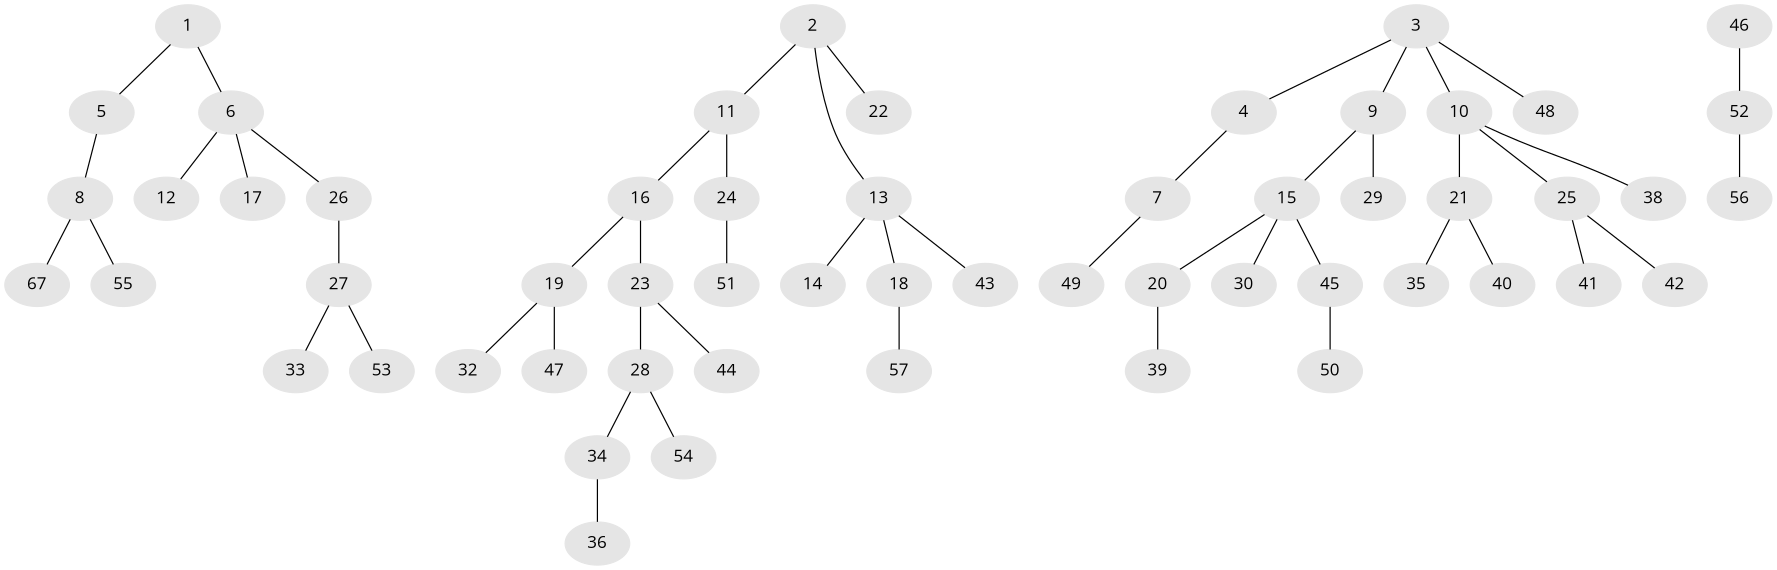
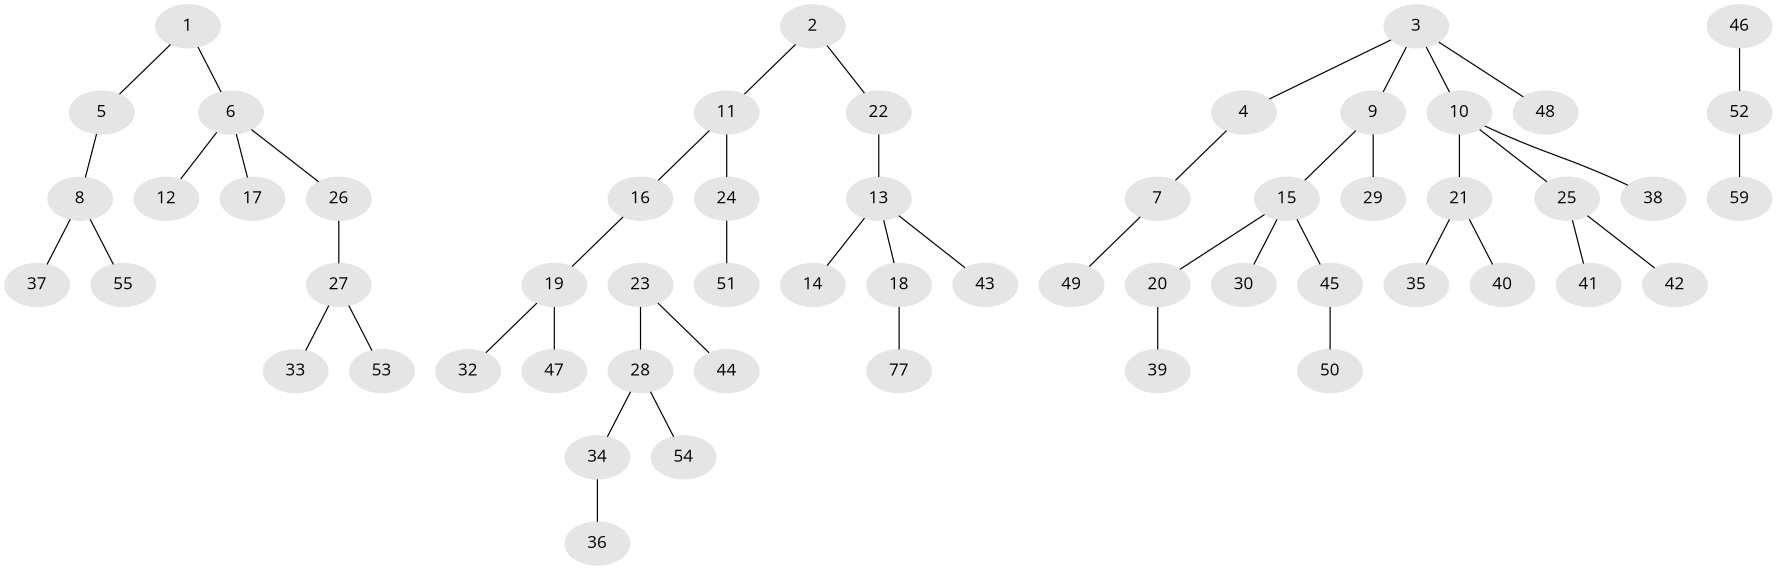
edge "2" -- "13": now "22" -- "13"
node "56": label "56" -> "59"
edge "16" -- "23": removed
node "67": label "67" -> "37"
node "57": label "57" -> "77"
